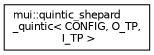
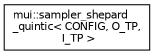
node "mui::quintic_shepard _quintic< CONFIG, O_TP, I_TP >": label "mui::quintic_shepard _quintic< CONFIG, O_TP, I_TP >" -> "mui::sampler_shepard _quintic< CONFIG, O_TP, I_TP >"
